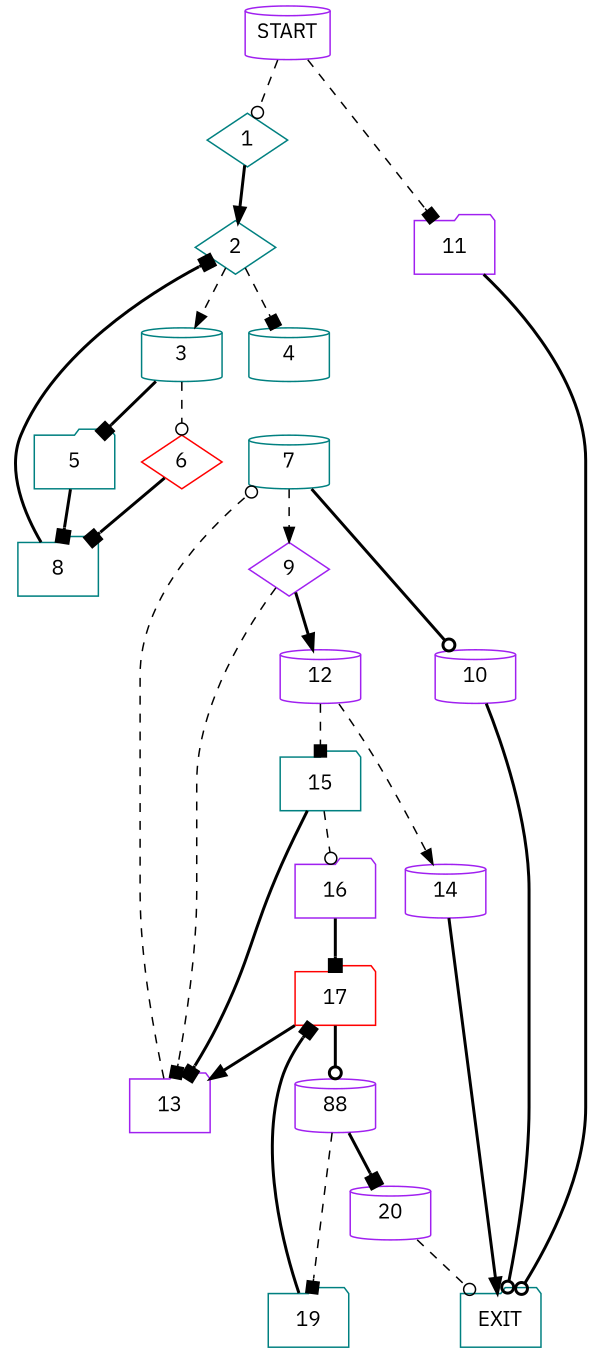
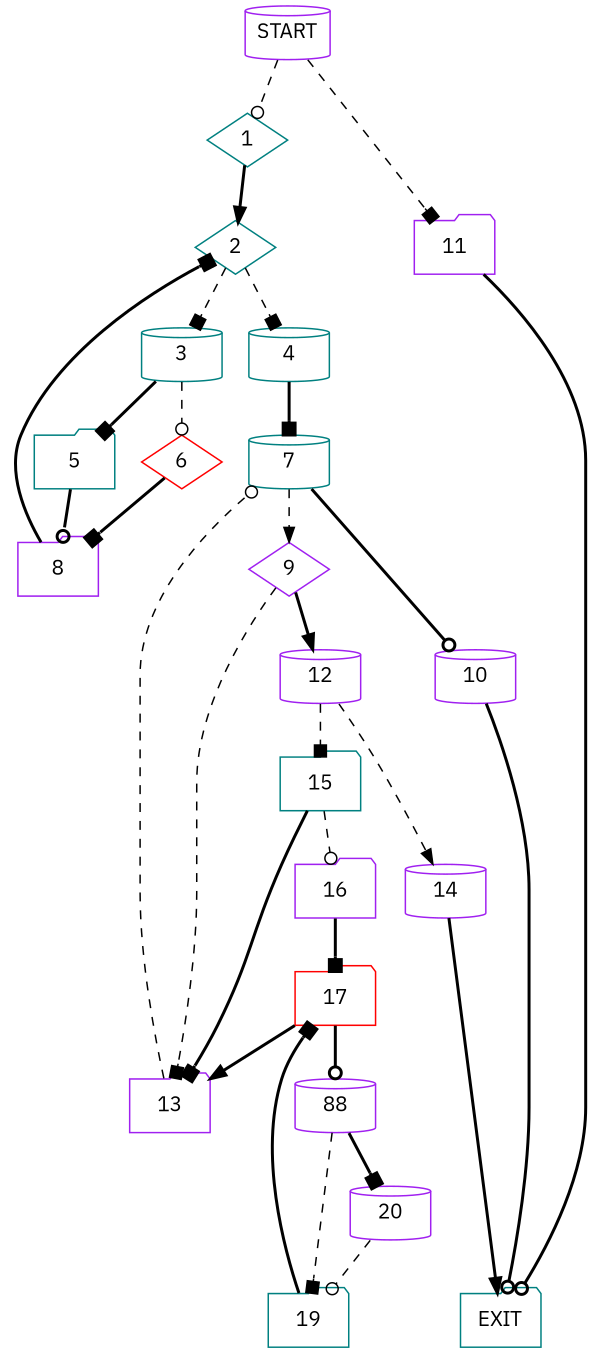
edge "2" -> "3": arrowhead normal -> box
edge "4" -> "7": added
edge "5" -> "8": arrowhead box -> odot
node "8": color teal -> purple
edge "20" -> "EXIT": now "20" -> "19"
